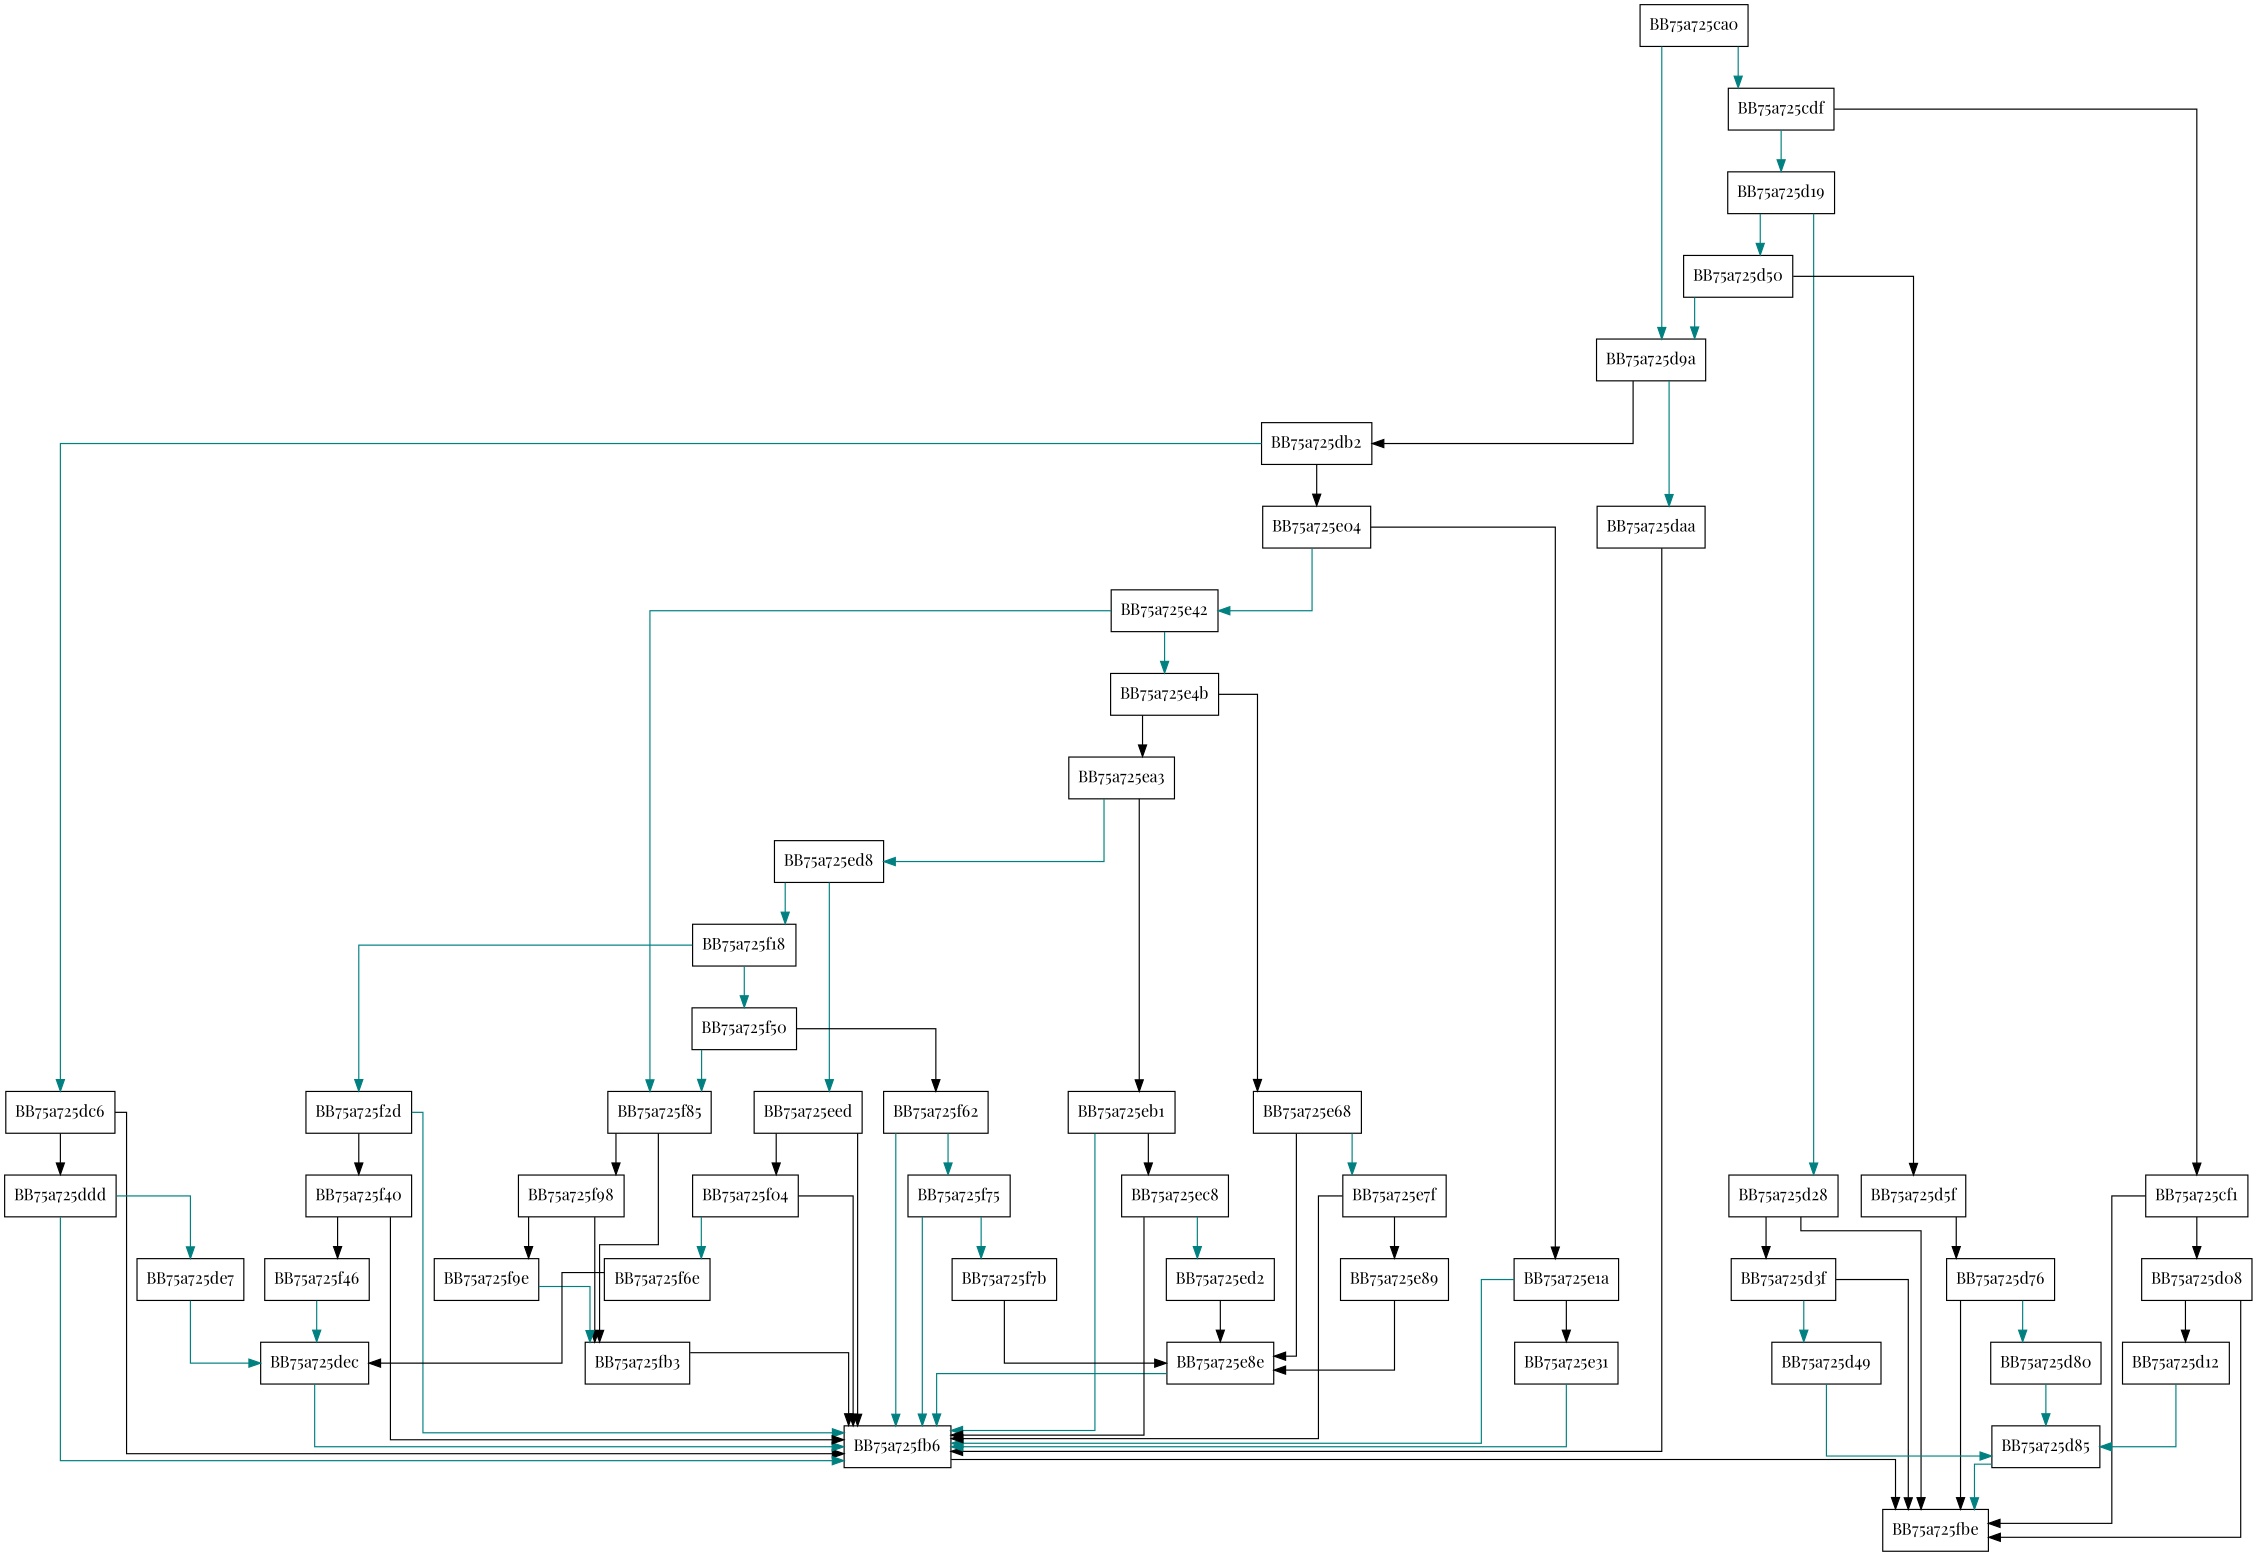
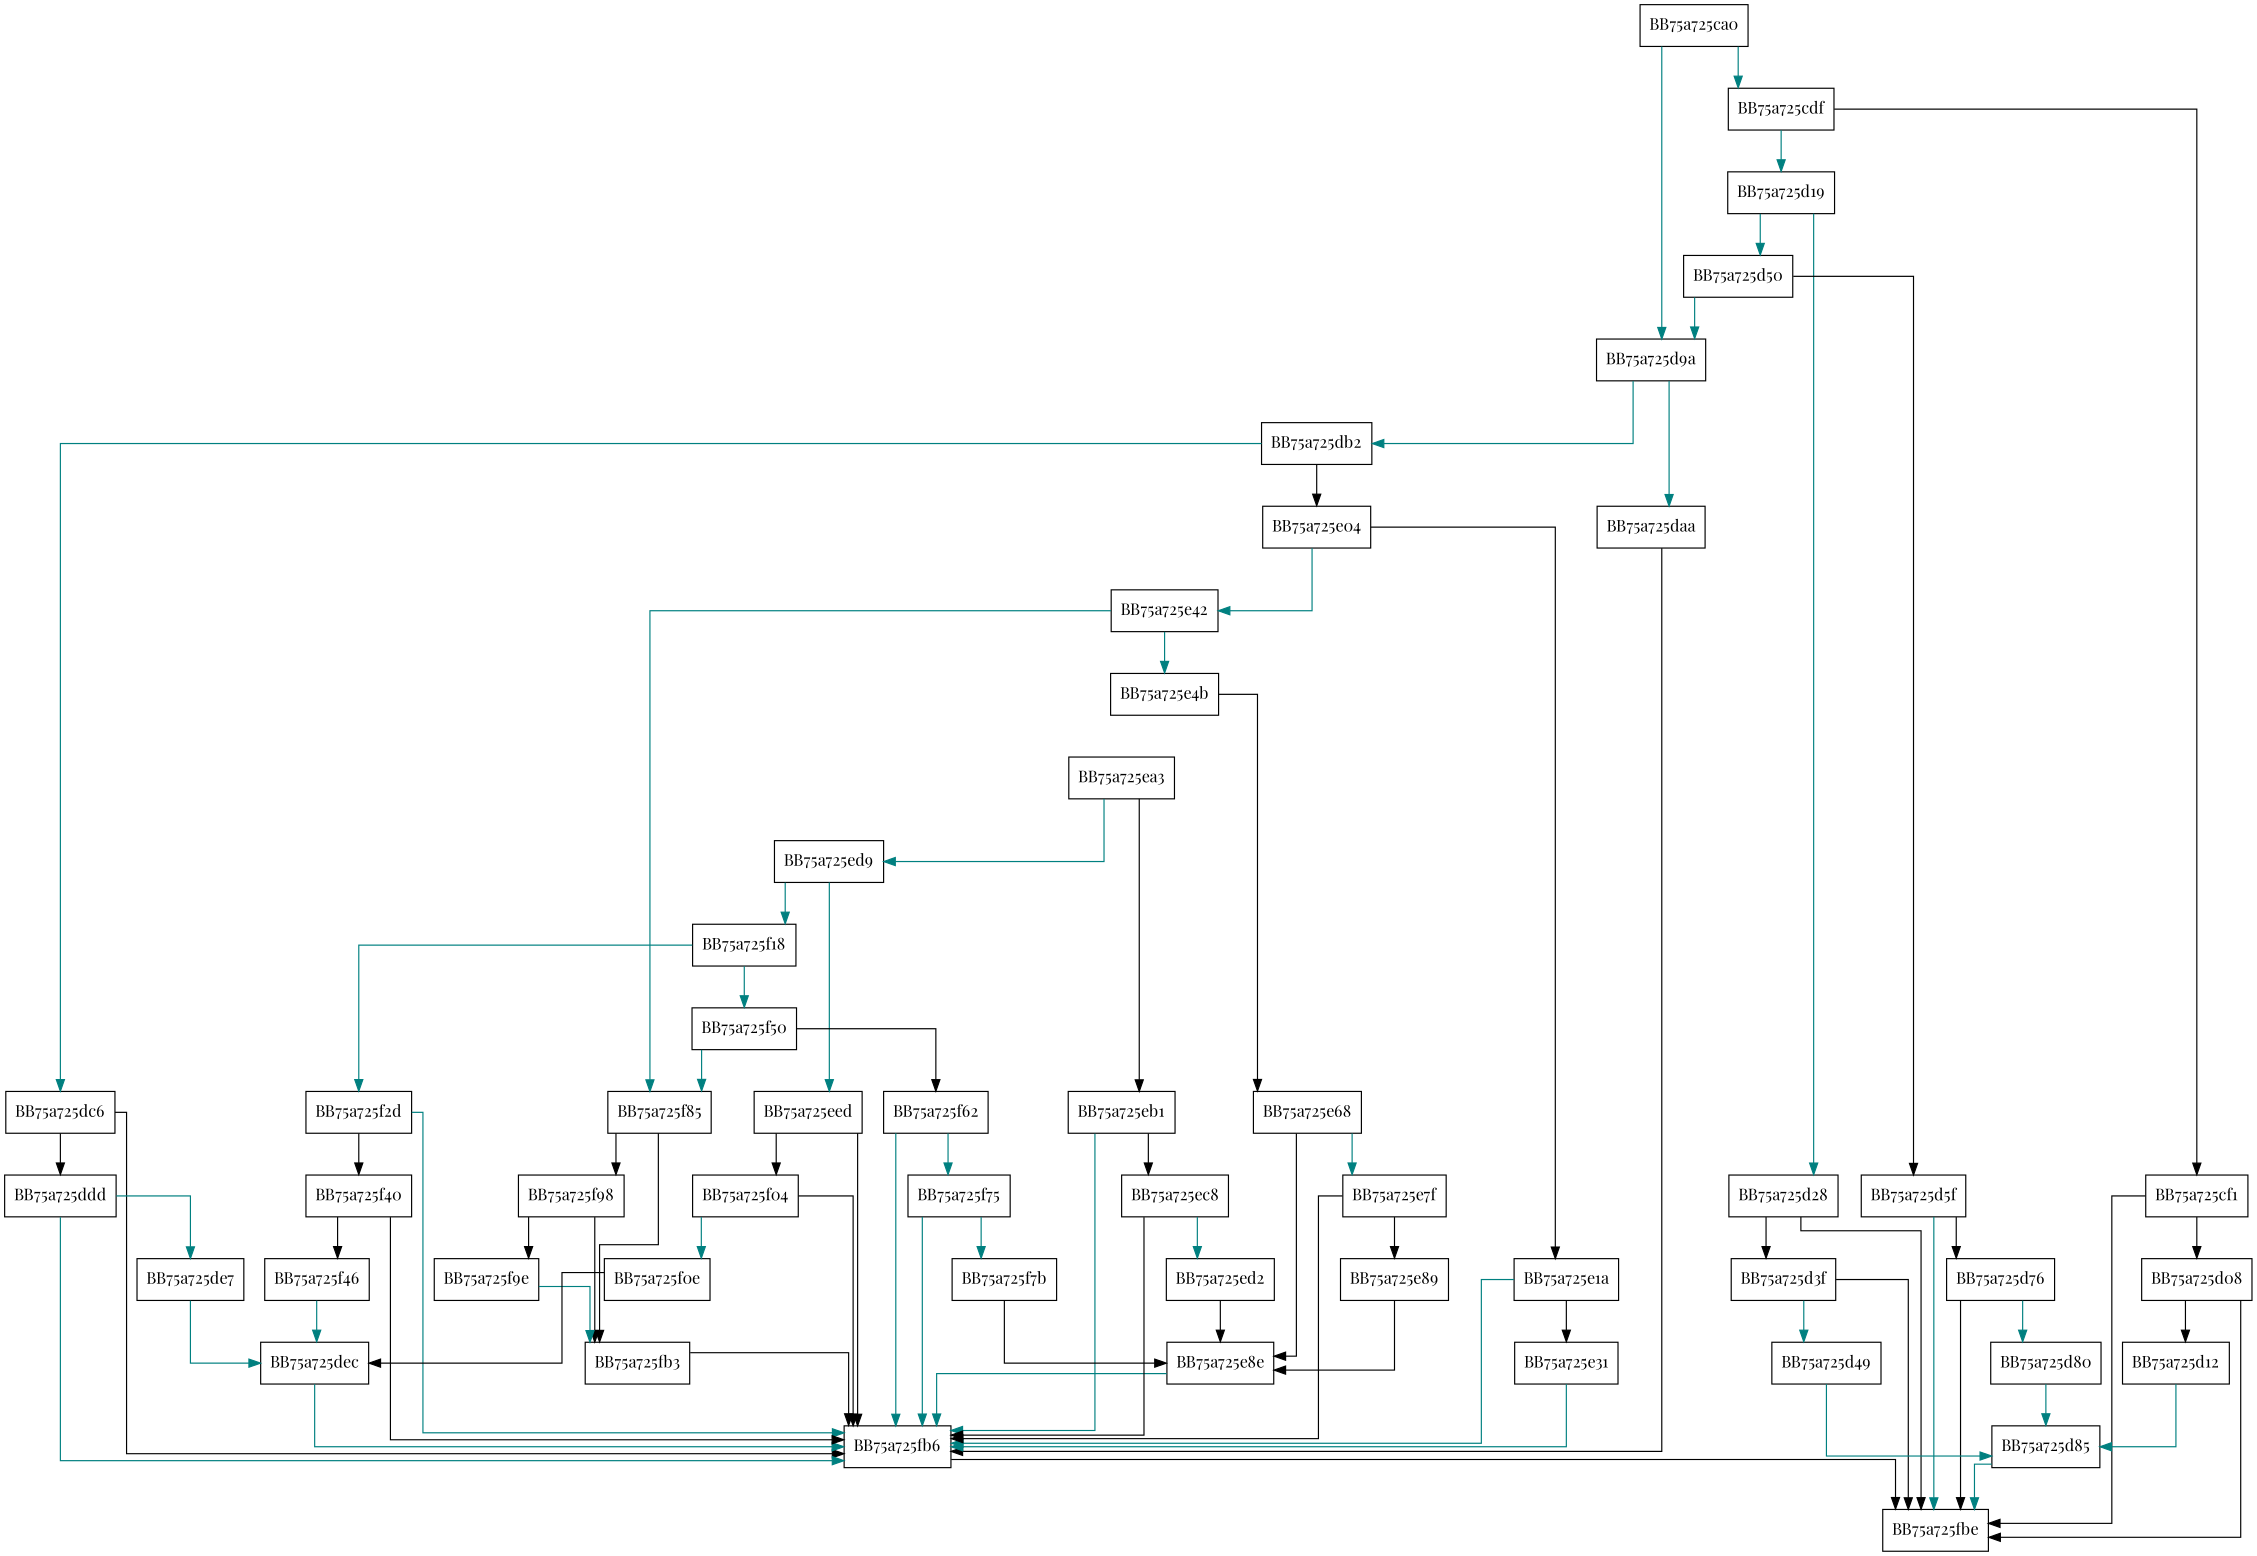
edge "BB75a725d9a" -> "BB75a725db2": color black -> teal
edge "BB75a725e4b" -> "BB75a725ea3": removed
node "BB75a725ed8": label "BB75a725ed8" -> "BB75a725ed9"
node "BB75a725f6e": label "BB75a725f6e" -> "BB75a725f0e"
edge "BB75a725d5f" -> "BB75a725fbe": added
